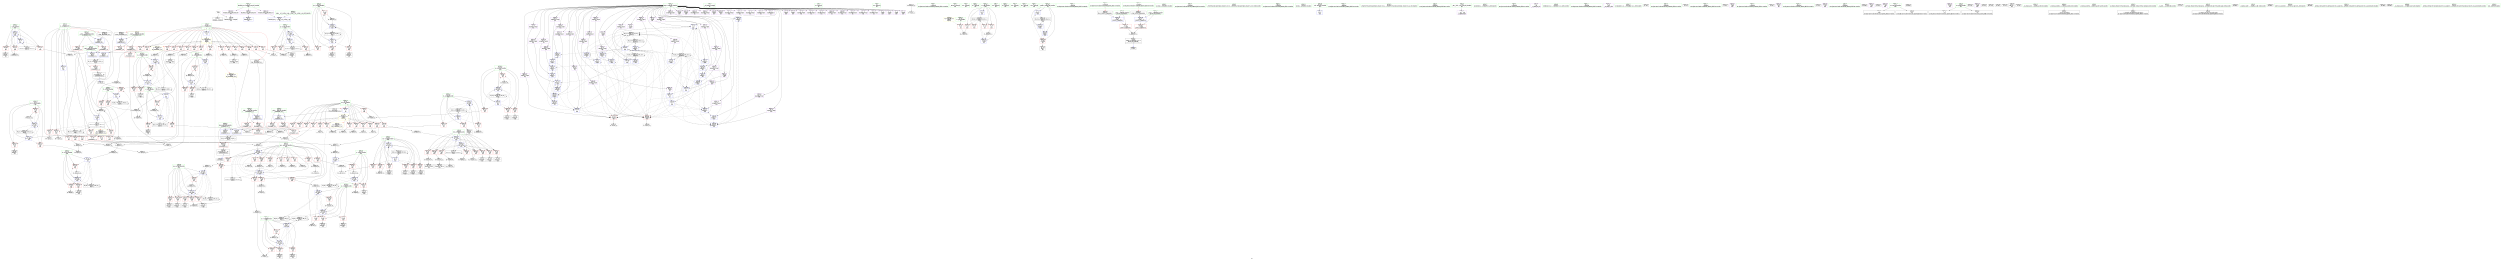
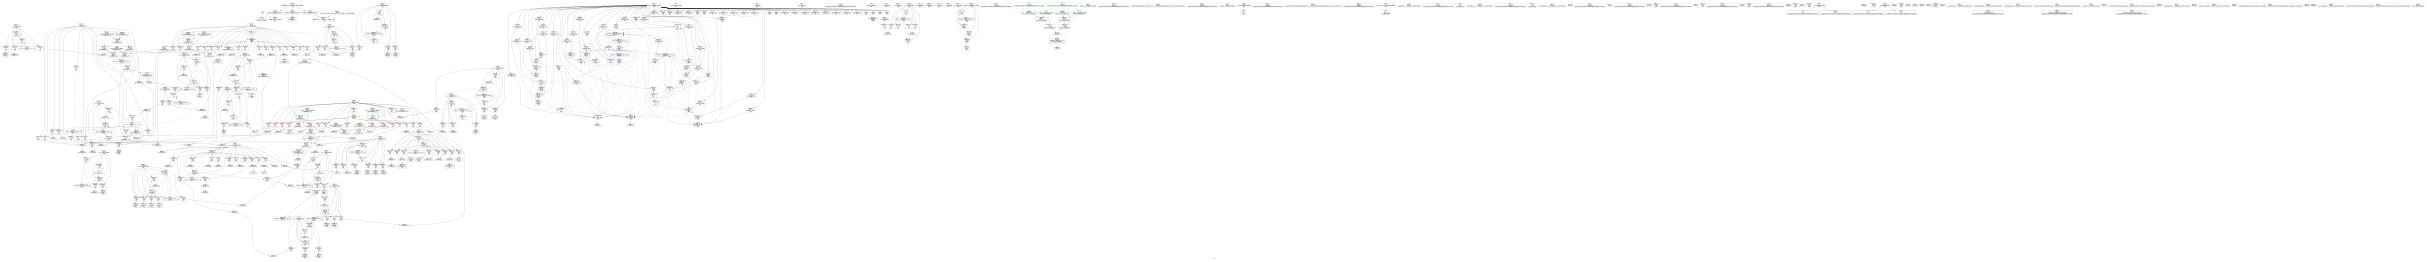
node "NodeID: 274": added
